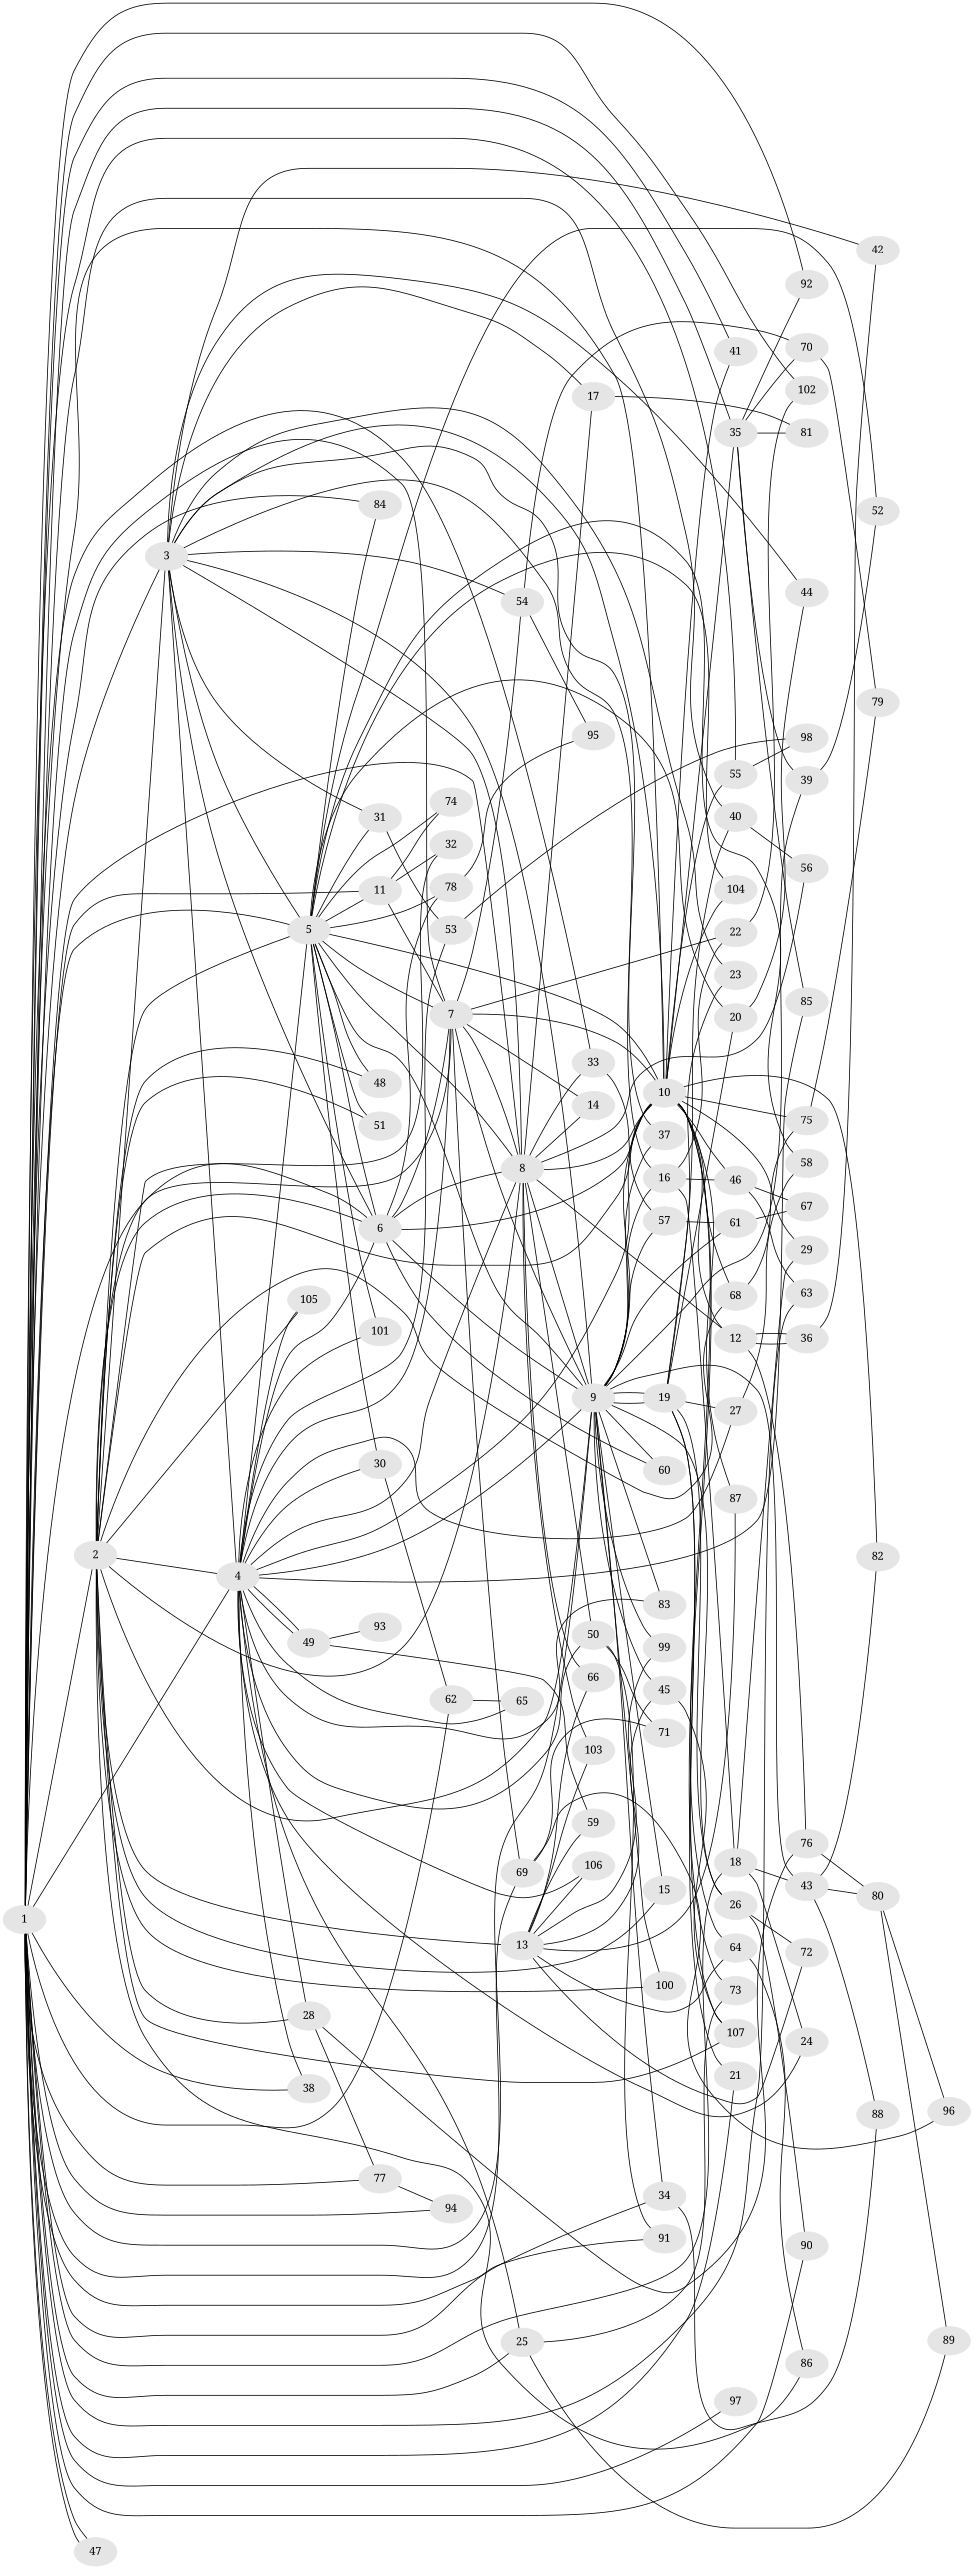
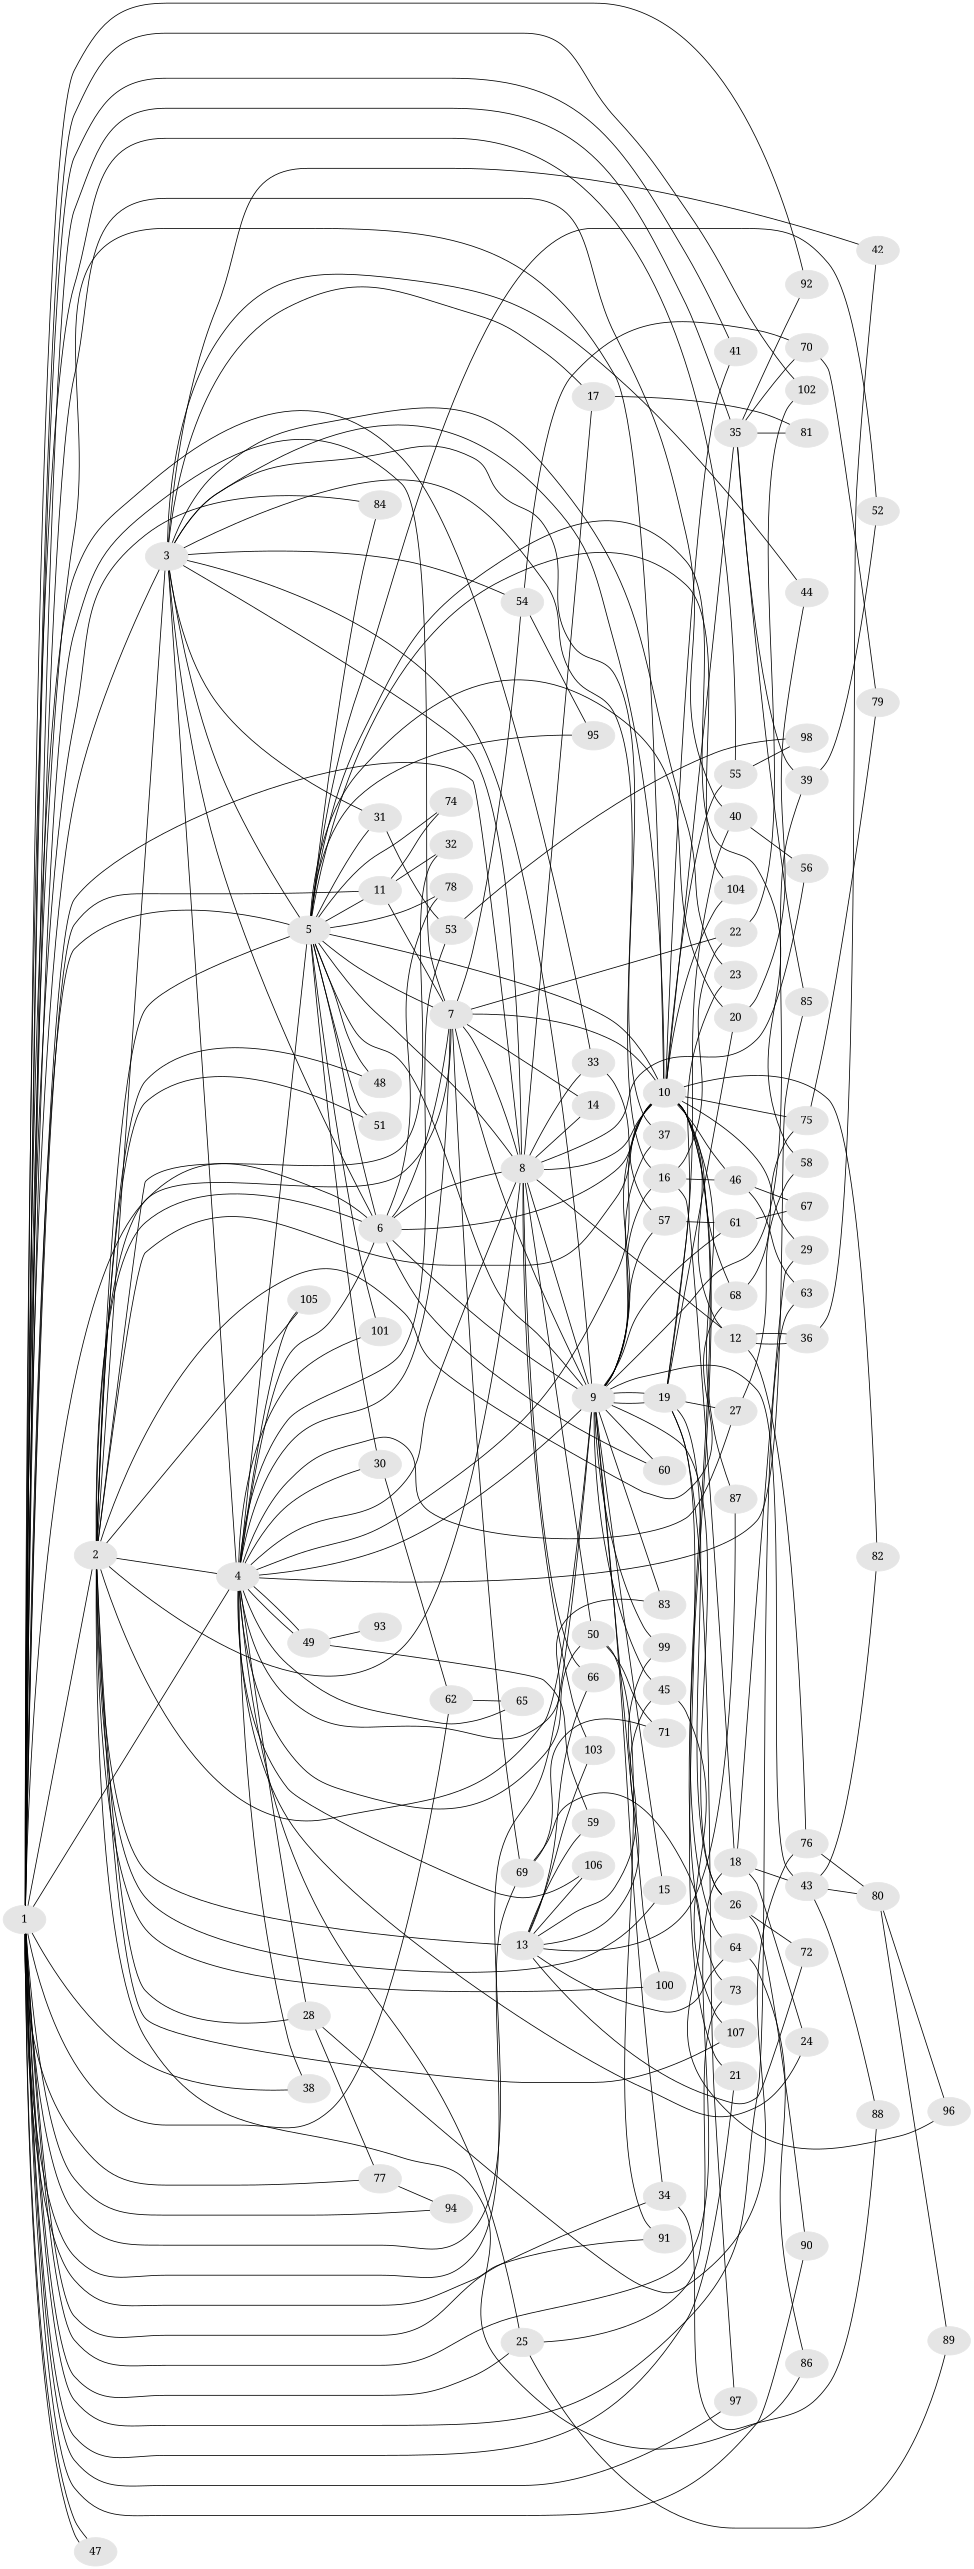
edge "95" -- "78": now "95" -- "5"
edge "19" -- "107": now "19" -- "97"
